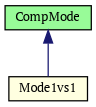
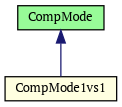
node "Mode1vs1": label "Mode1vs1" -> "CompMode1vs1"
